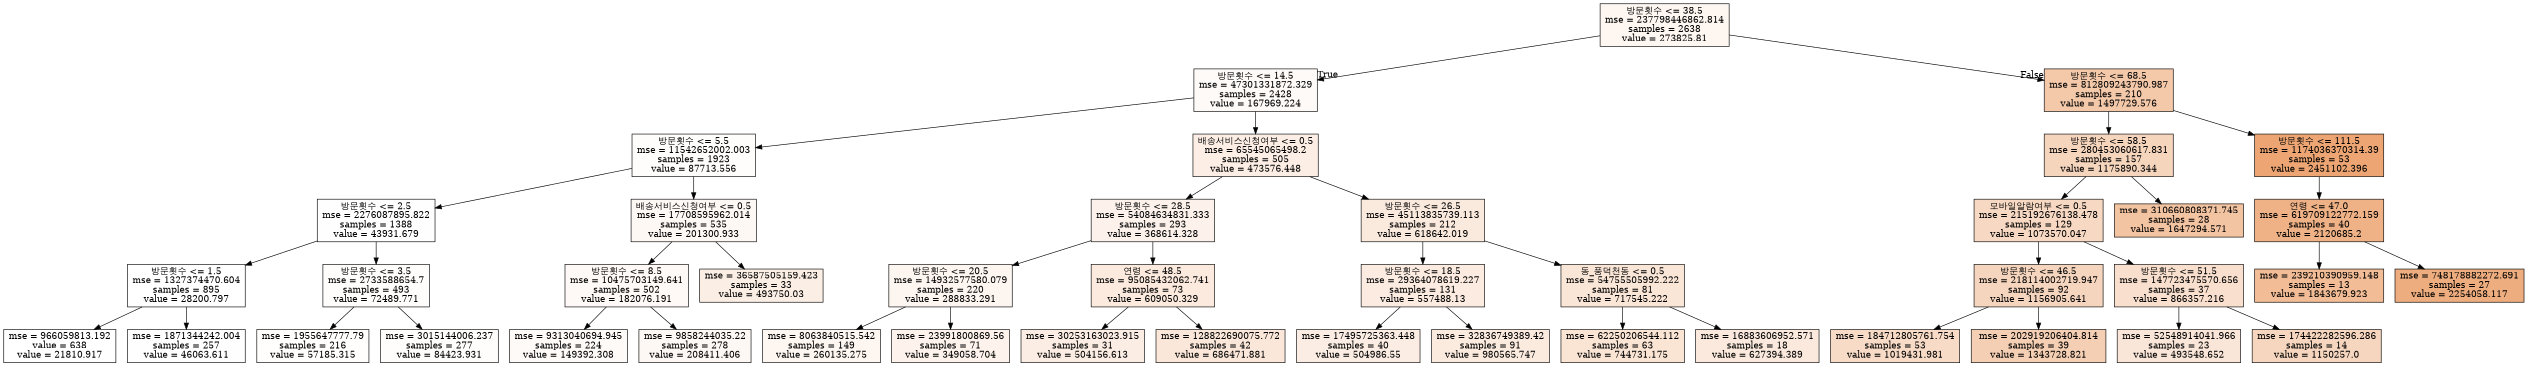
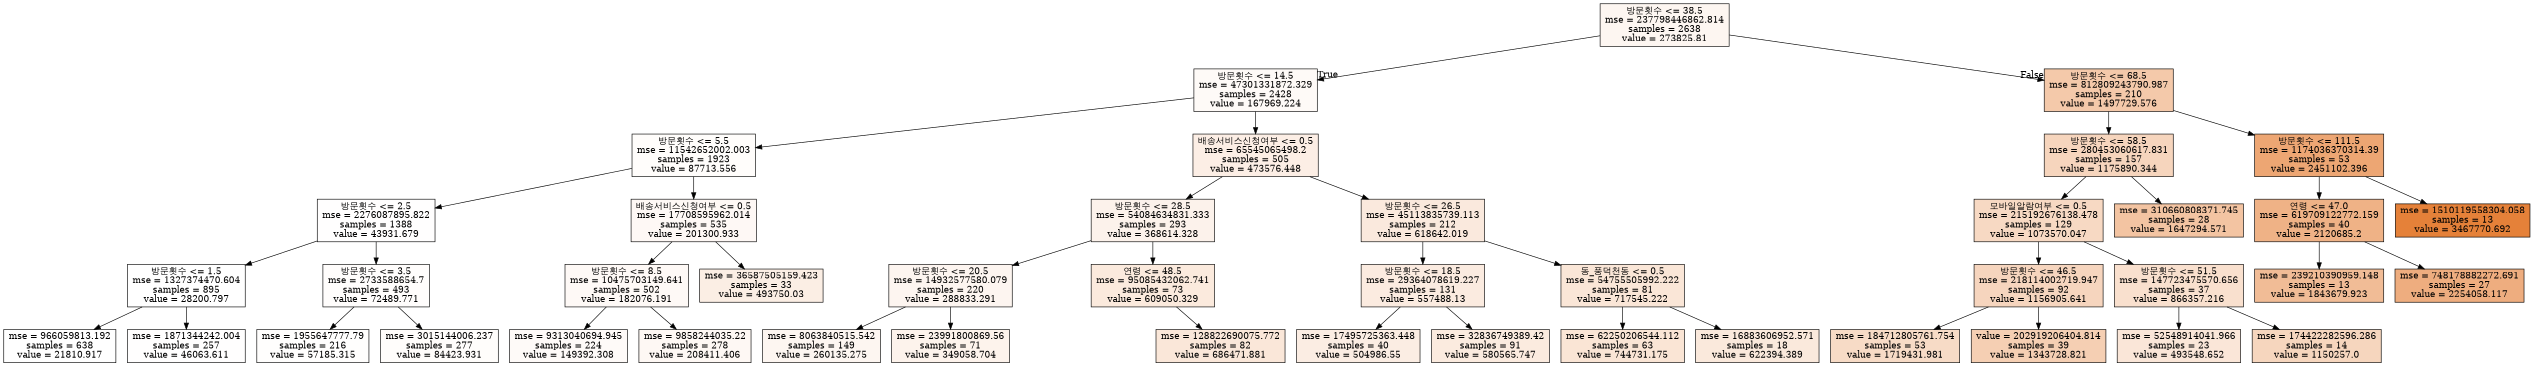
node "mse = 1510119558304.058 samples = 13 value = 3467770.692": added
node "mse = 966059813.192 value = 638 value = 21810.917": label "mse = 966059813.192 value = 638 value = 21810.917" -> "mse = 966059813.192 samples = 638 value = 21810.917"
node "mse = 30253163023.915 samples = 31 value = 504156.613": removed
node "mse = 128822690075.772 samples = 42 value = 686471.881": label "mse = 128822690075.772 samples = 42 value = 686471.881" -> "mse = 128822690075.772 samples = 82 value = 686471.881"
node "mse = 32836749389.42 samples = 91 value = 980565.747": label "mse = 32836749389.42 samples = 91 value = 980565.747" -> "mse = 32836749389.42 samples = 91 value = 580565.747"
node "mse = 16883606952.571 samples = 18 value = 627394.389": label "mse = 16883606952.571 samples = 18 value = 627394.389" -> "mse = 16883606952.571 samples = 18 value = 622394.389"
node "mse = 184712805761.754 samples = 53 value = 1019431.981": label "mse = 184712805761.754 samples = 53 value = 1019431.981" -> "mse = 184712805761.754 samples = 53 value = 1719431.981"
node "mse = 202919206404.814 samples = 39 value = 1343728.821": label "mse = 202919206404.814 samples = 39 value = 1343728.821" -> "value = 202919206404.814 samples = 39 value = 1343728.821"
